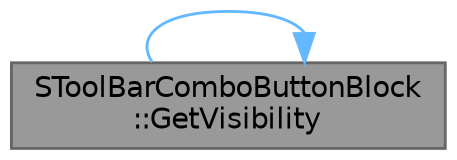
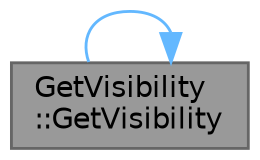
node "SToolBarComboButtonBlock ::GetVisibility": label "SToolBarComboButtonBlock ::GetVisibility" -> "GetVisibility ::GetVisibility"
